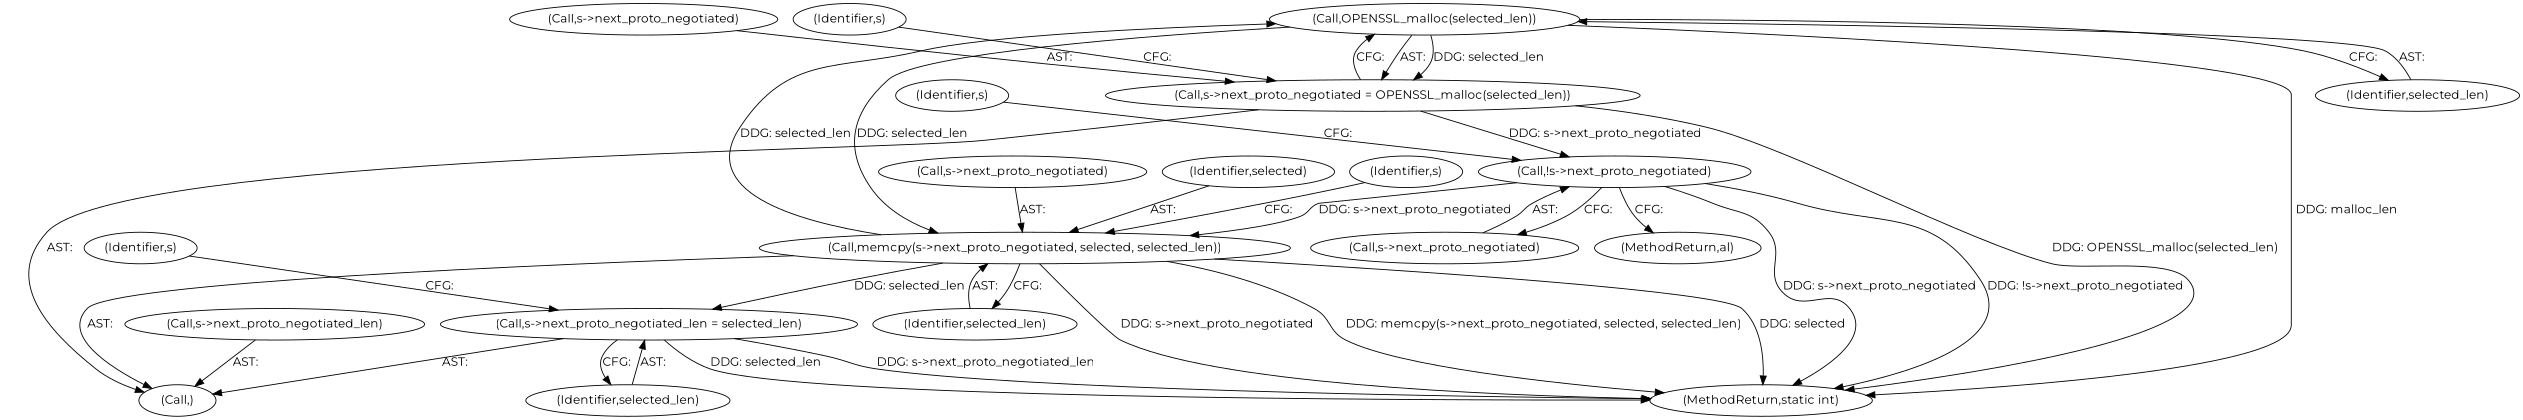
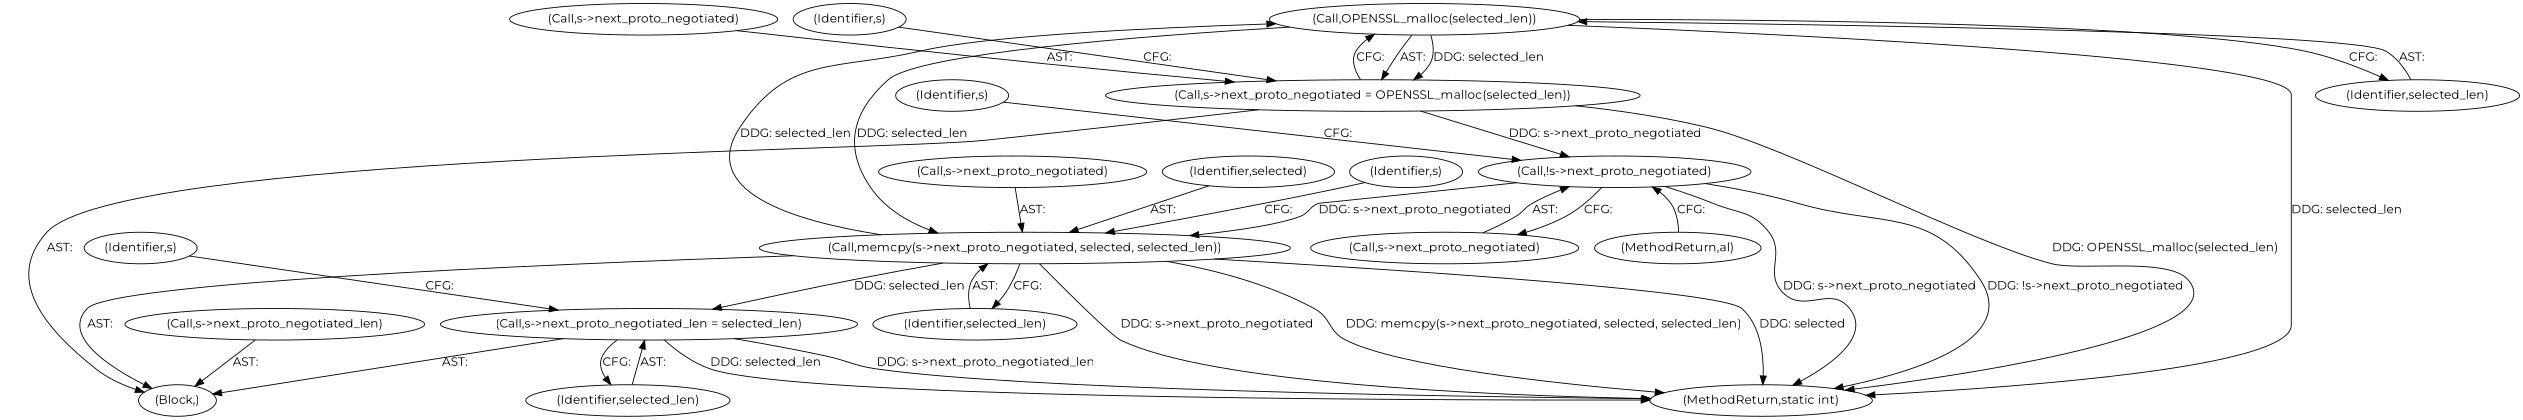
edge "(Call,!s->next_proto_negotiated)" -> "(MethodReturn,al)": reversed
edge "(Call,OPENSSL_malloc(selected_len))" -> "(MethodReturn,static int)": label "DDG: malloc_len" -> "DDG: selected_len"
node "(Call,)": label "(Call,)" -> "(Block,)"
